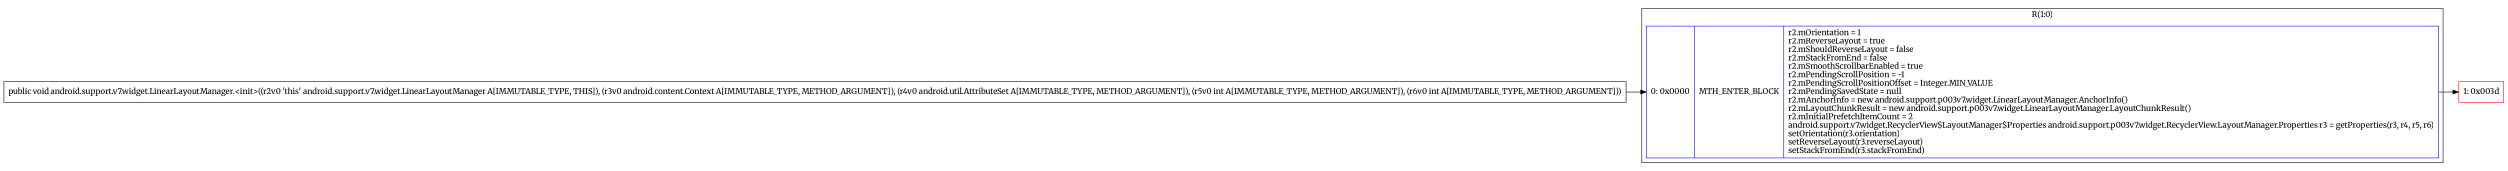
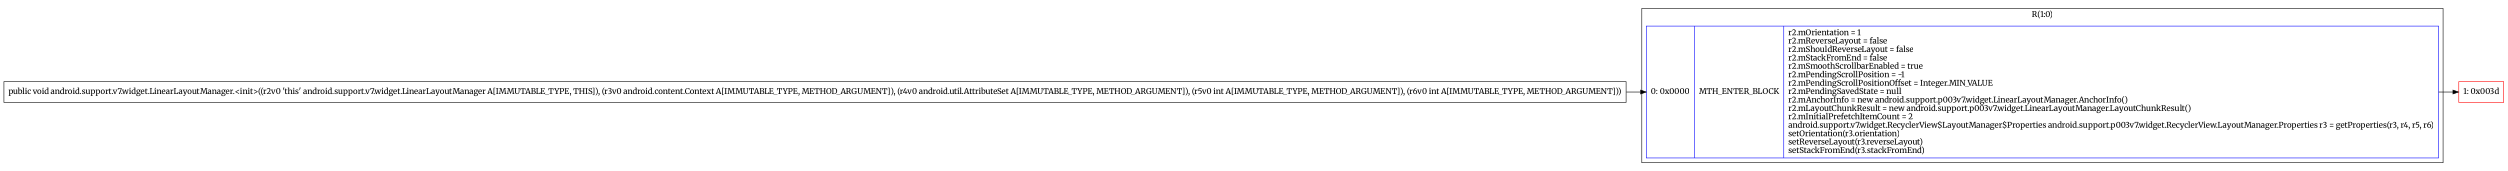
node "0: 0x0000": text "r2.mReverseLayout = true" -> "r2.mReverseLayout = false"
